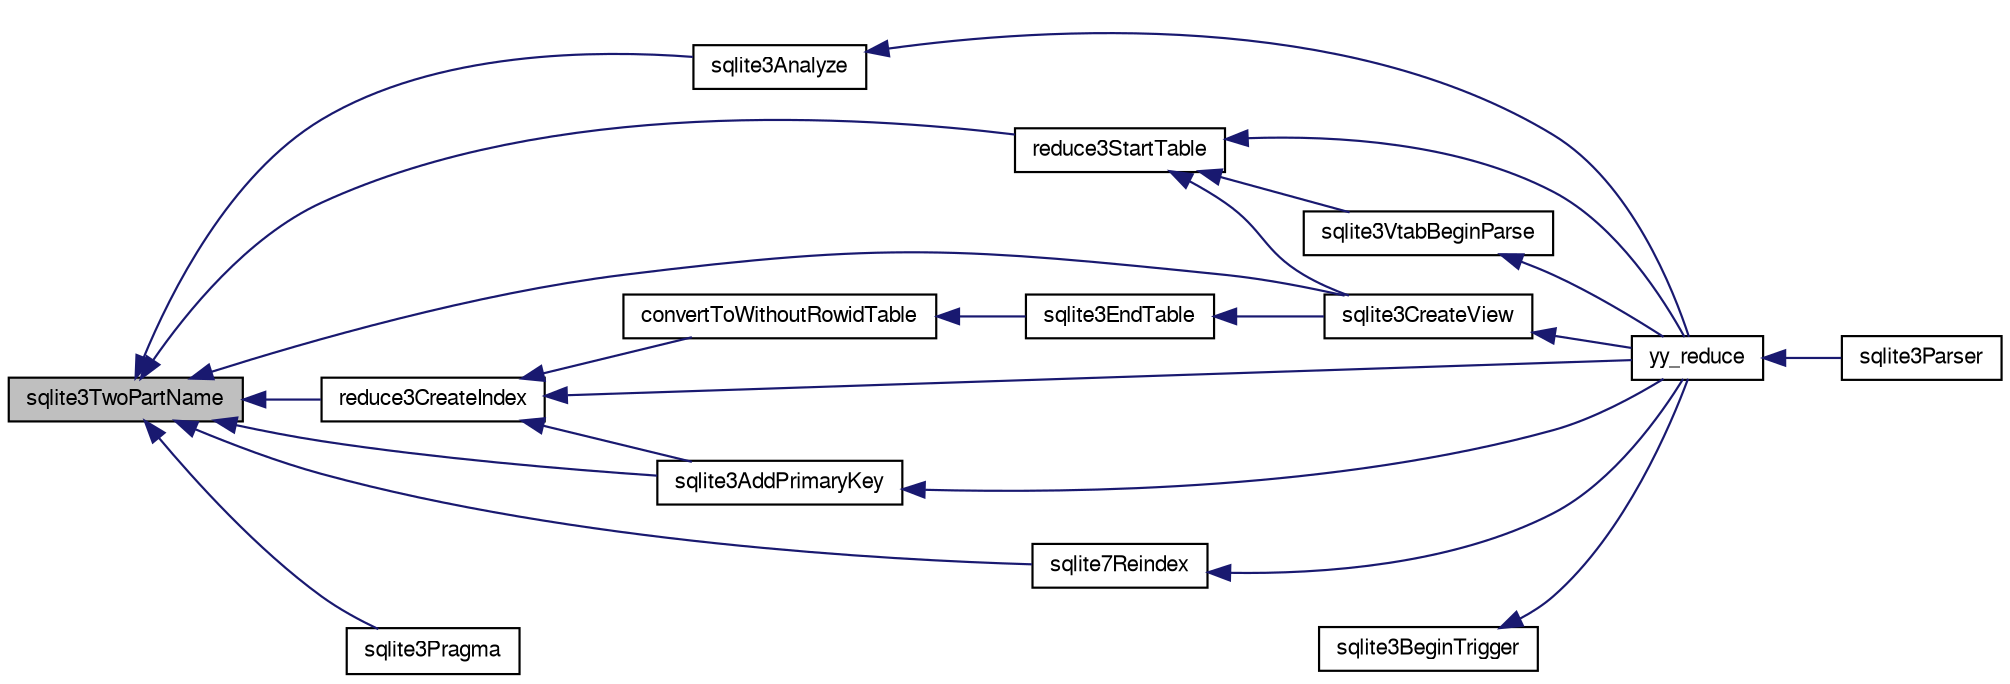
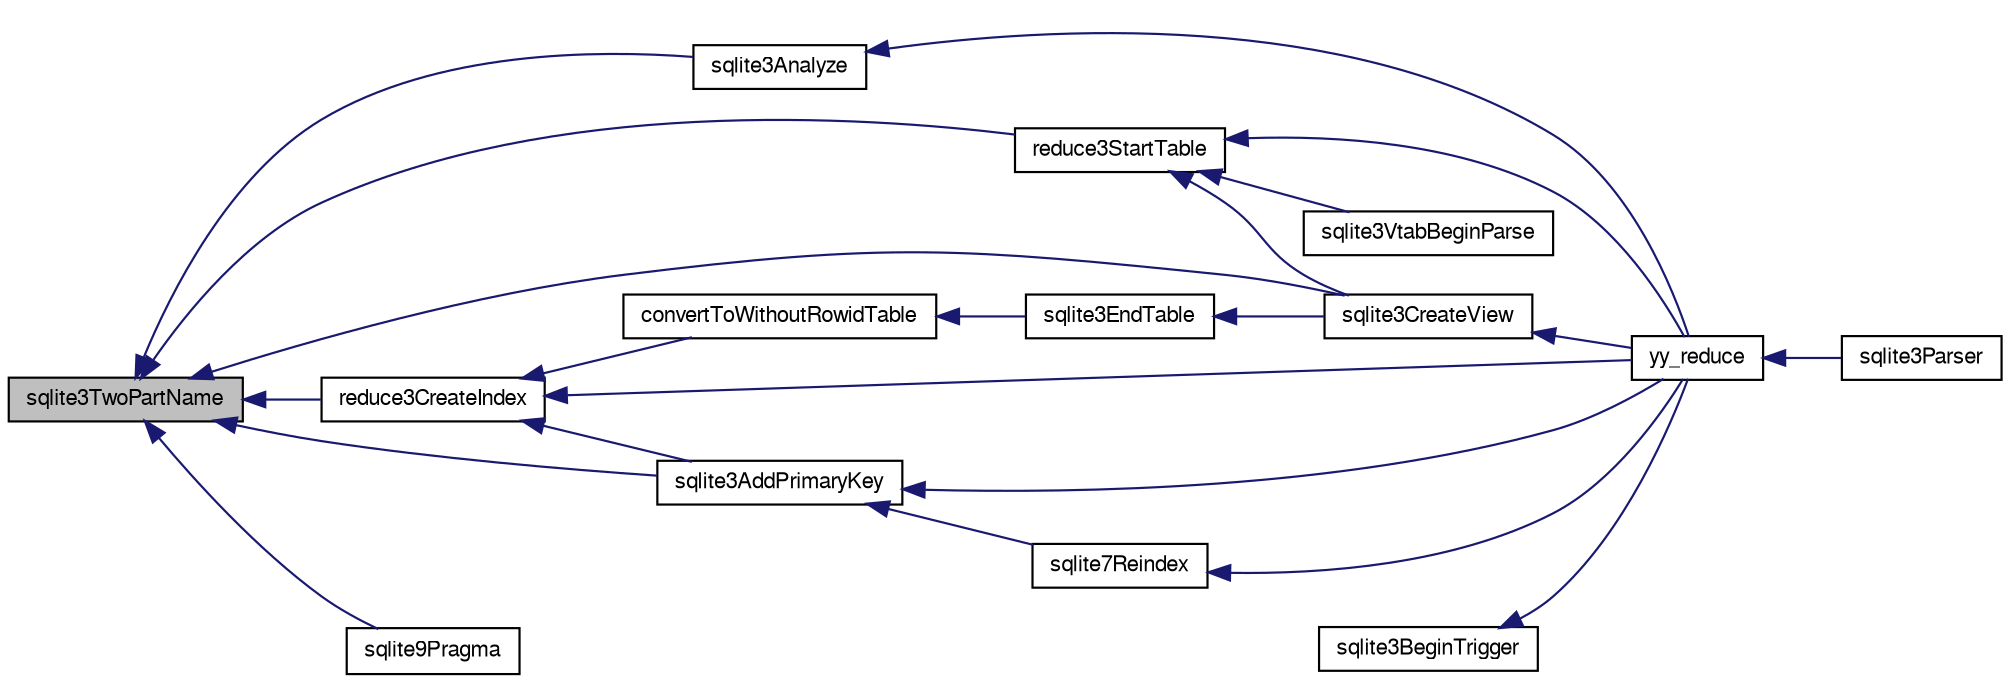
edge "yy_reduce" -> "sqlite3VtabBeginParse": removed
edge "sqlite7Reindex" -> "sqlite3TwoPartName": now "sqlite7Reindex" -> "sqlite3AddPrimaryKey"
node "sqlite3Pragma": label "sqlite3Pragma" -> "sqlite9Pragma"
